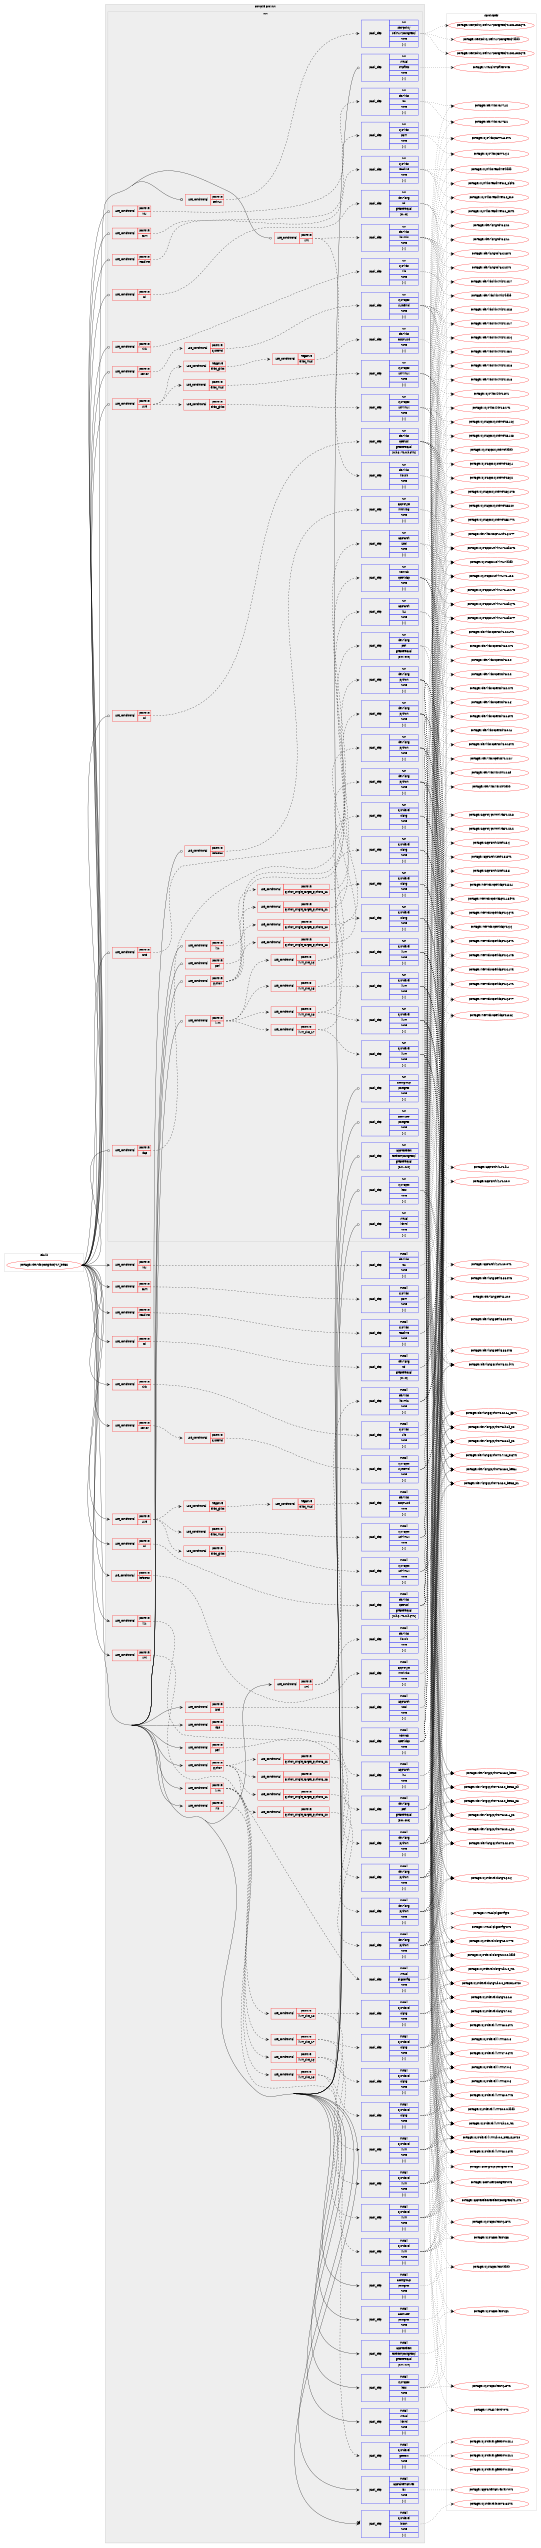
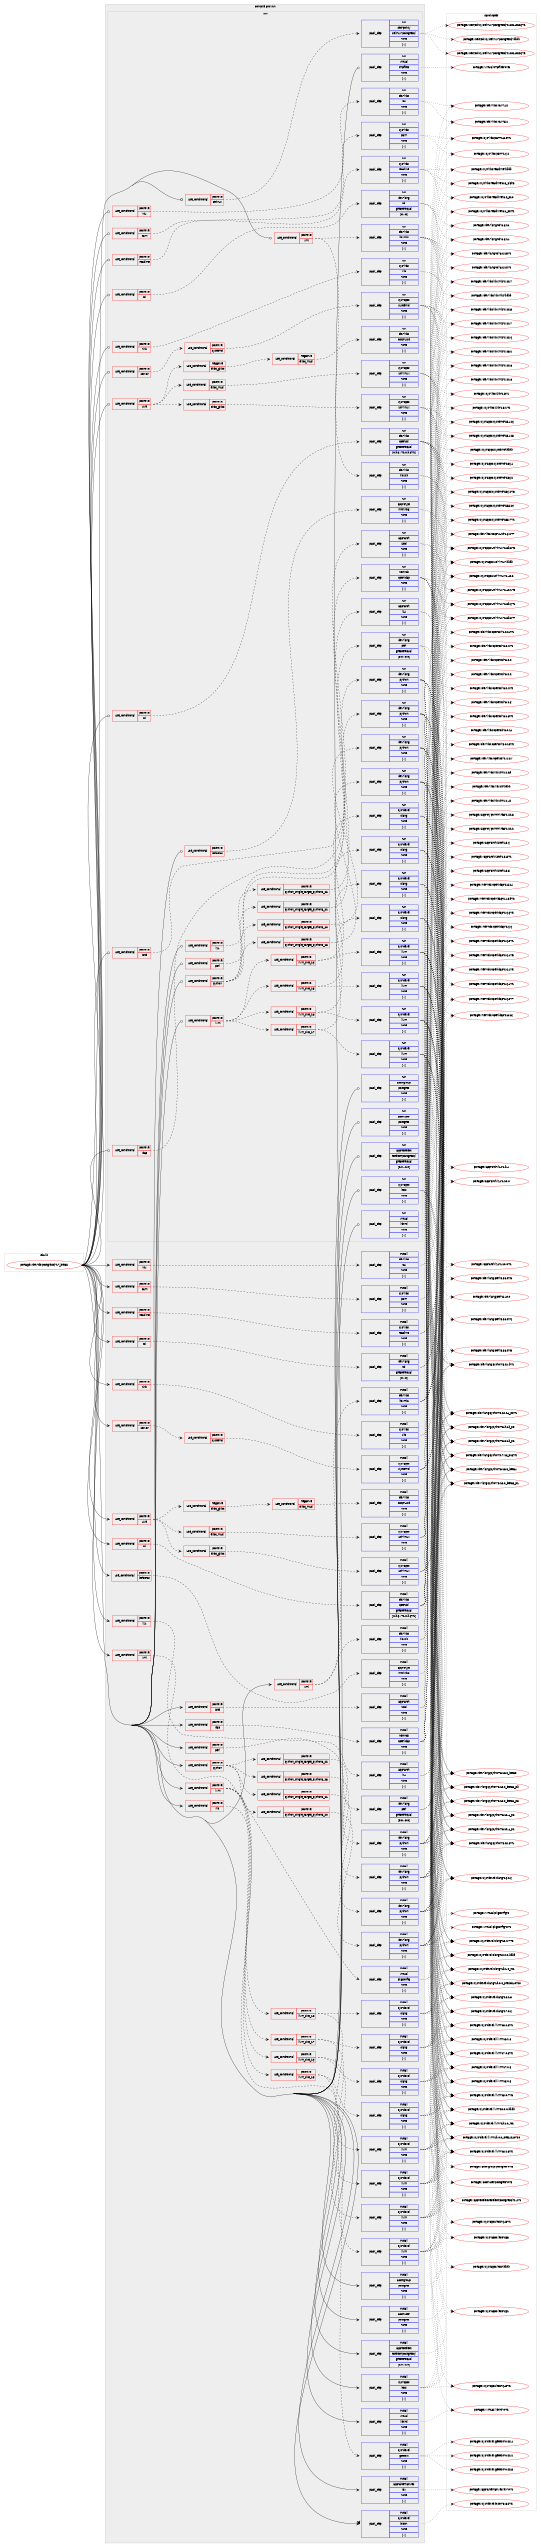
node "portage://dev-libs/libxslt-1.1.41": added
